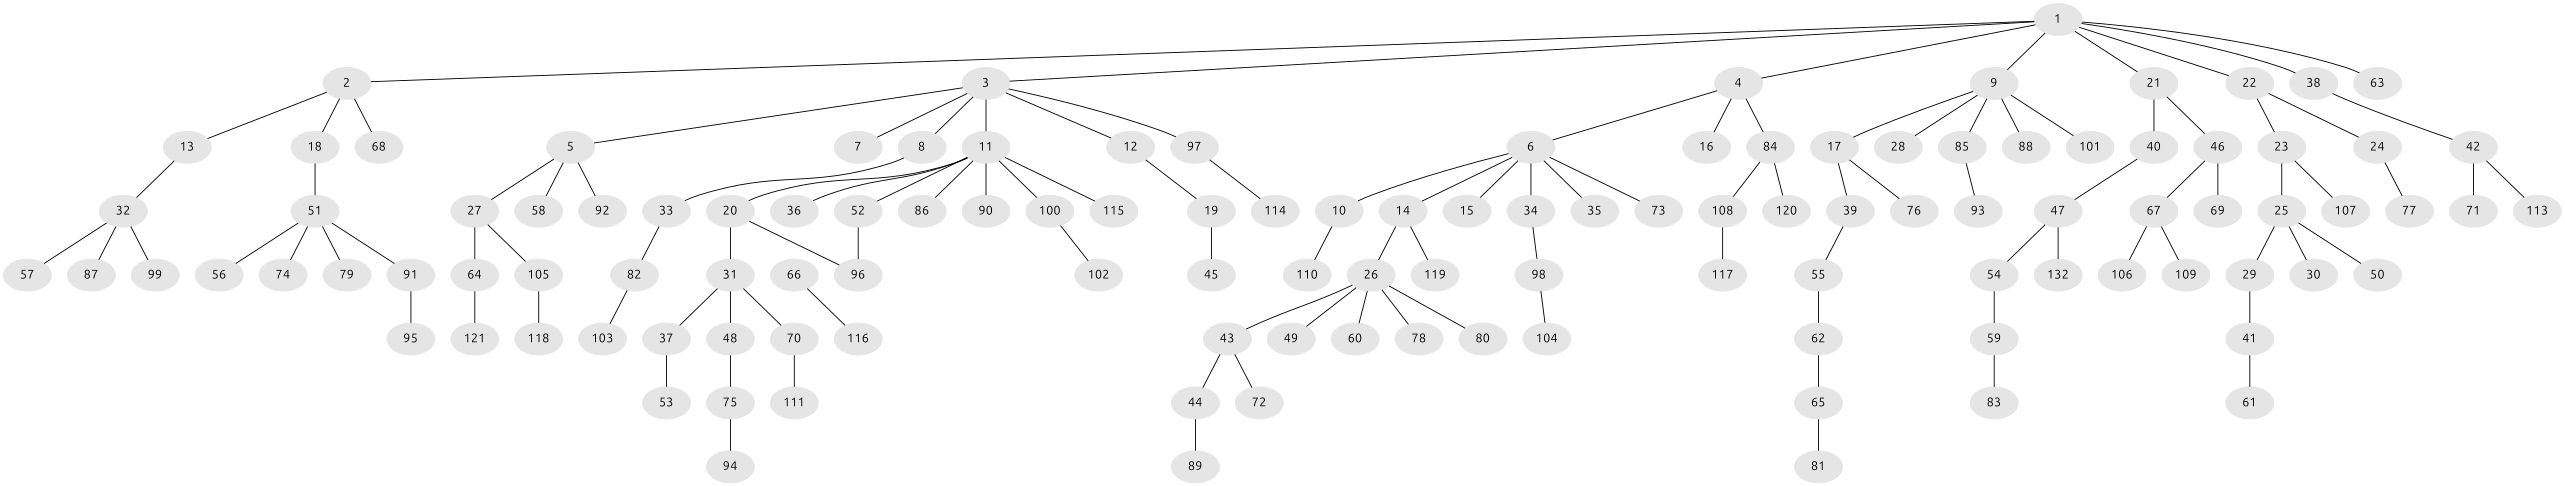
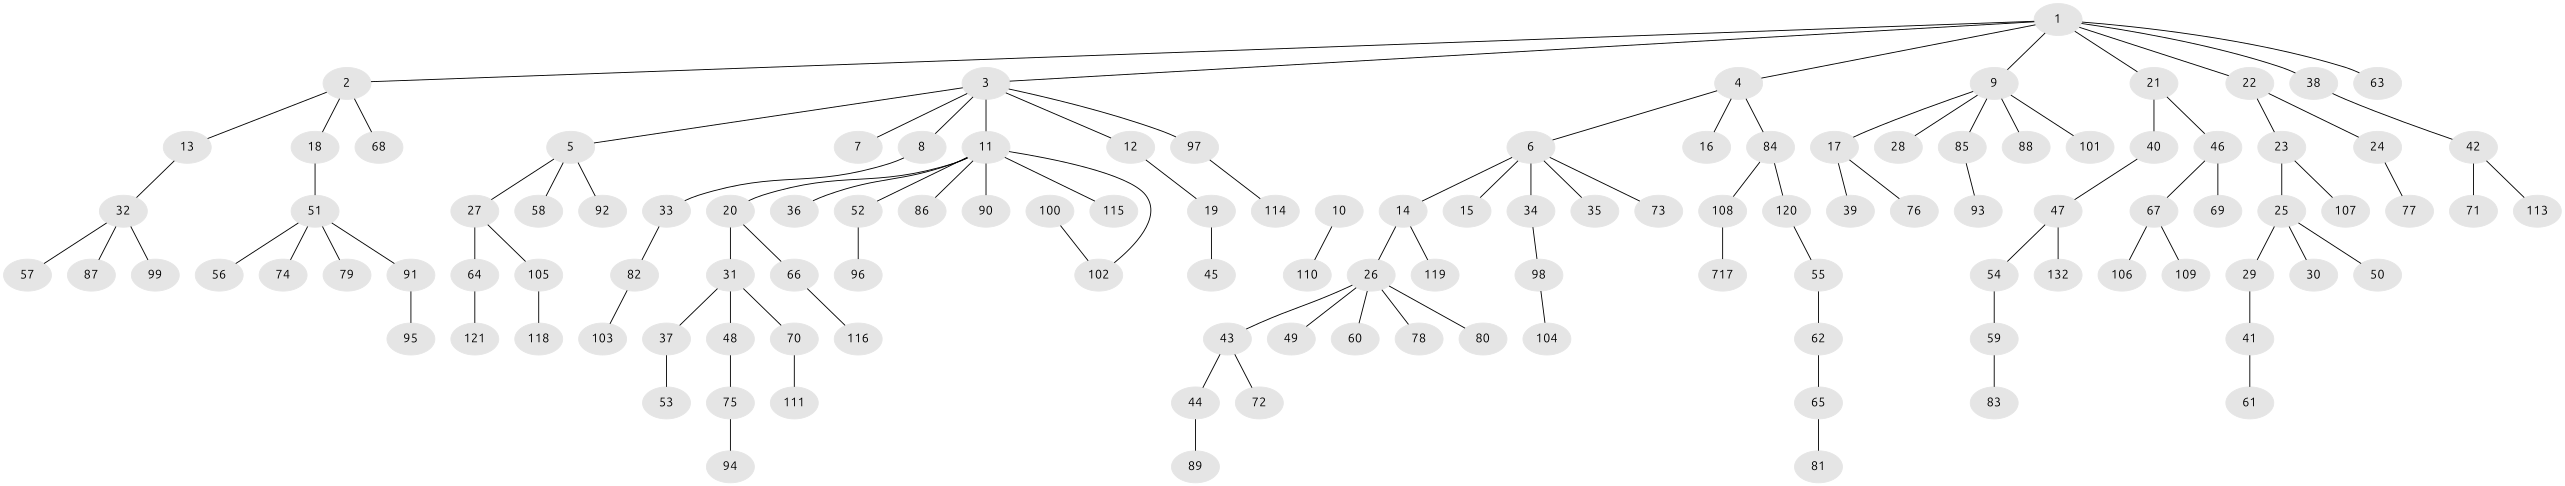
edge "6" -- "10": removed
edge "11" -- "100": now "11" -- "102"
edge "20" -- "96": now "20" -- "66"
edge "39" -- "55": now "120" -- "55"
node "117": label "117" -> "717"
